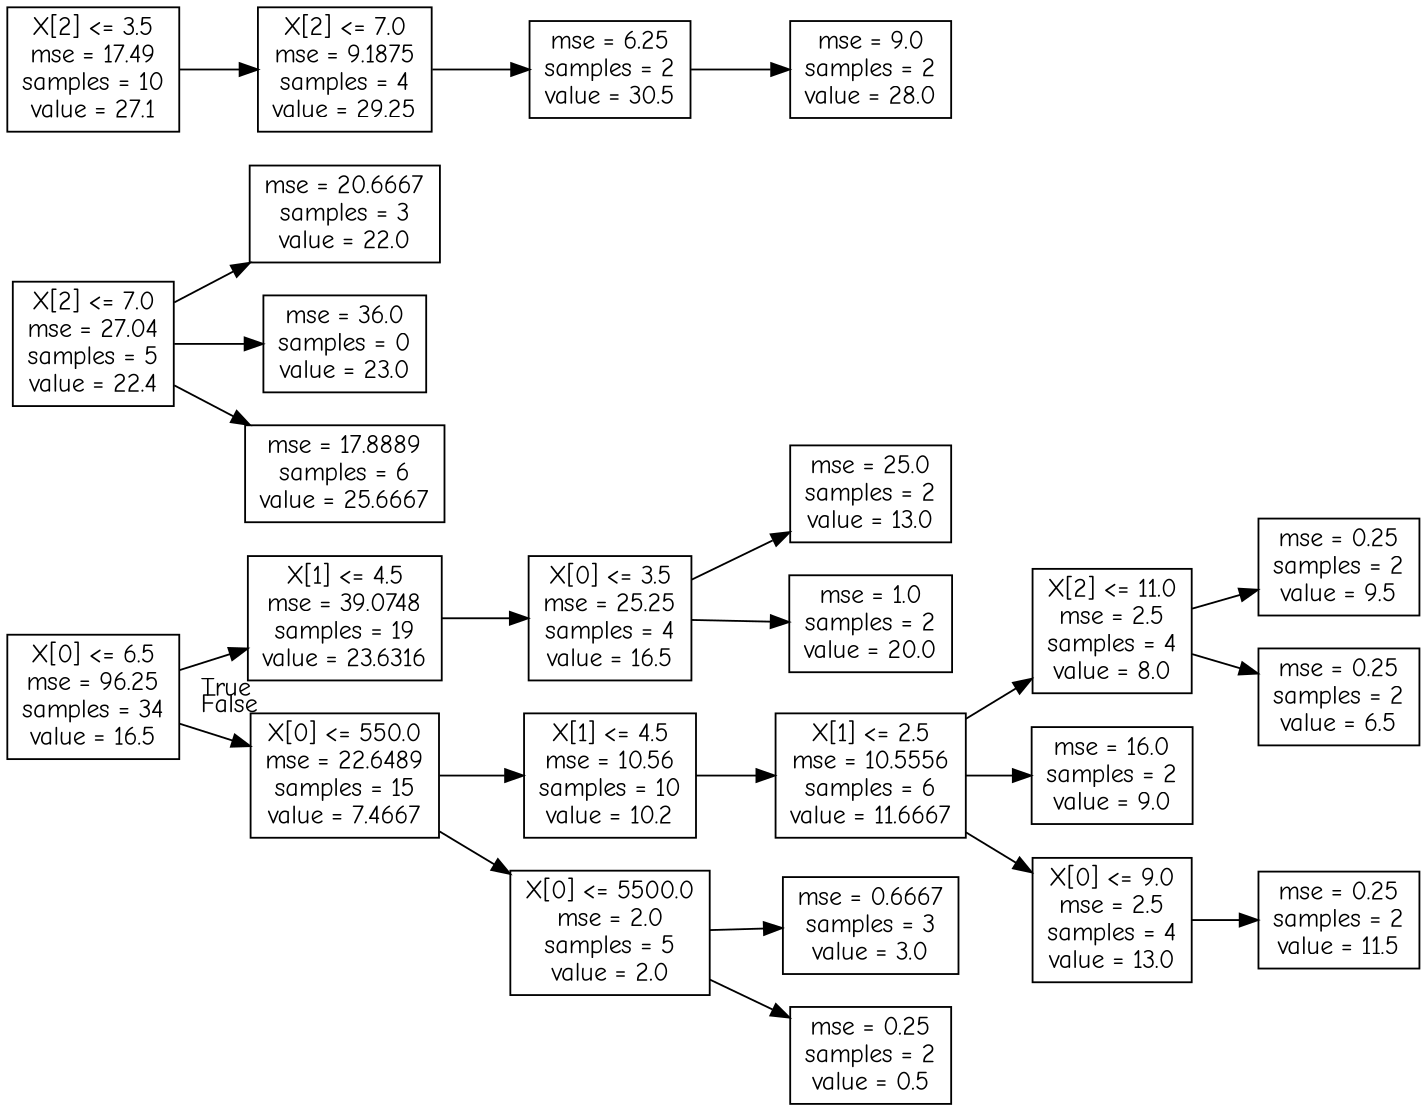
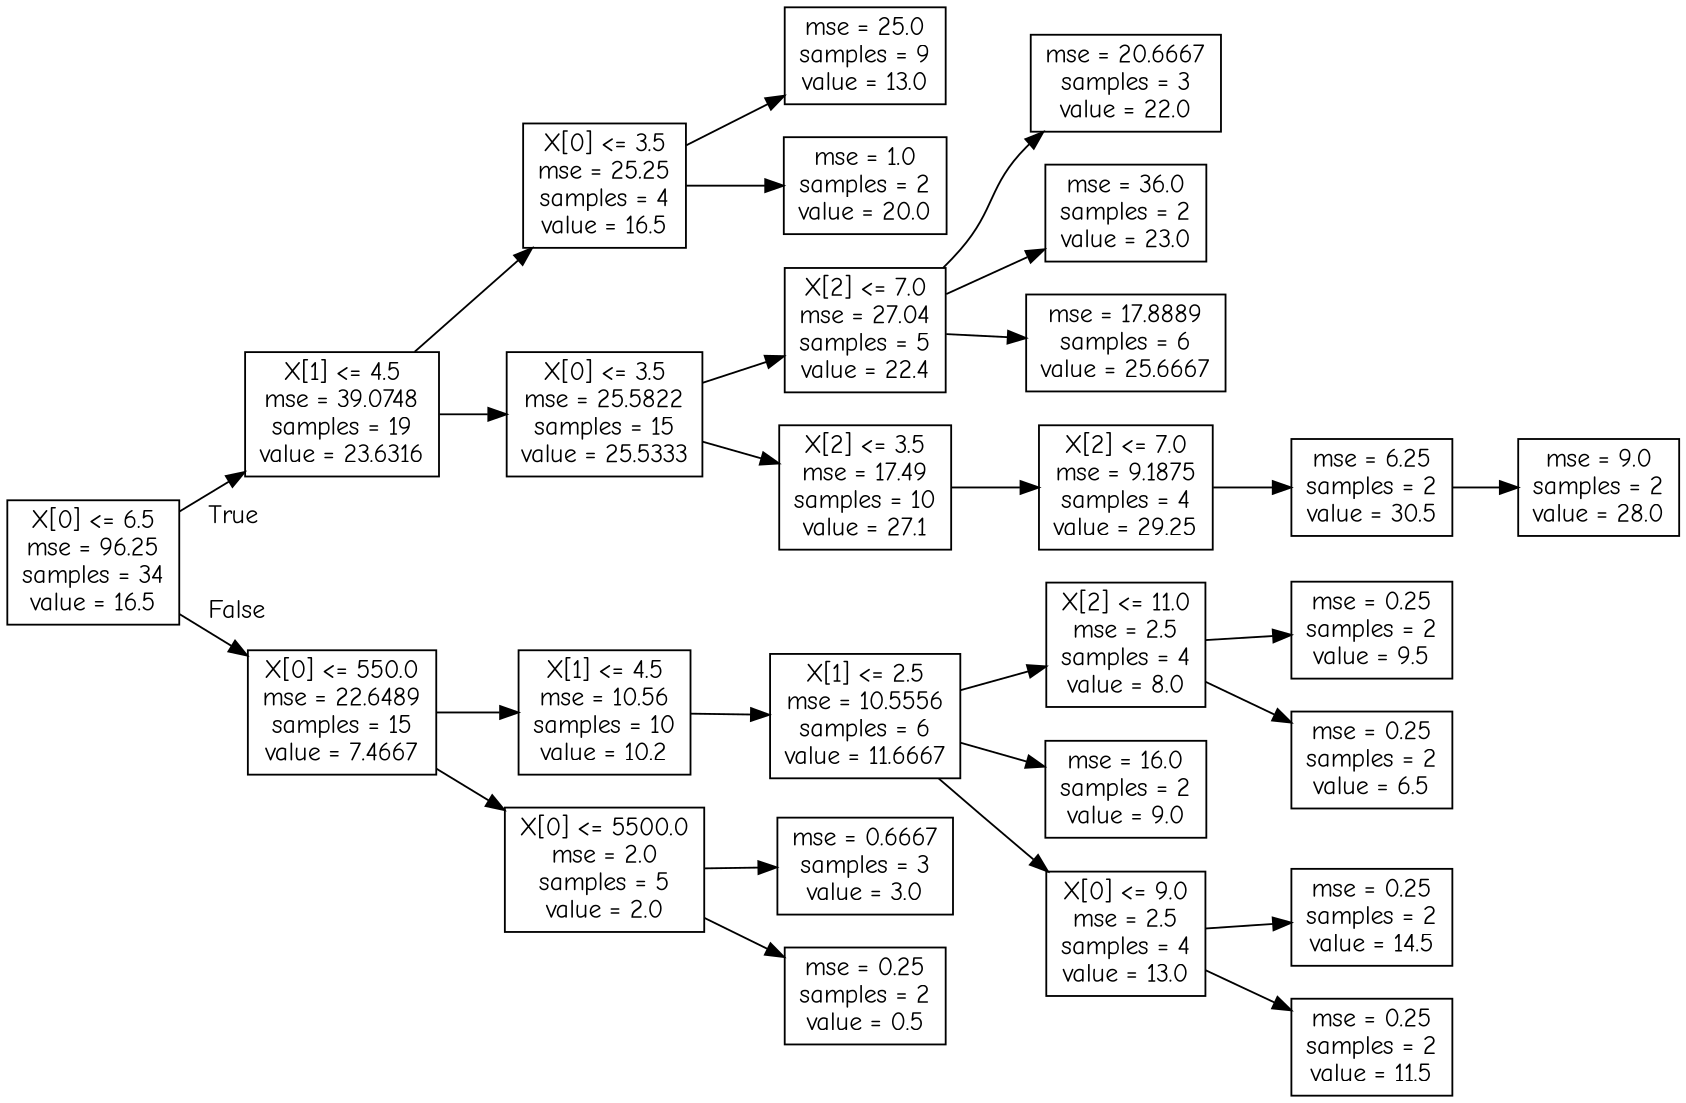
node "mse = 36.0 samples = 0 value = 23.0": label "mse = 36.0 samples = 0 value = 23.0" -> "mse = 36.0 samples = 2 value = 23.0"
node "X[0] <= 3.5 mse = 25.5822 samples = 15 value = 25.5333": added
node "mse = 25.0 samples = 2 value = 13.0": label "mse = 25.0 samples = 2 value = 13.0" -> "mse = 25.0 samples = 9 value = 13.0"
node "mse = 0.25 samples = 2 value = 14.5": added
